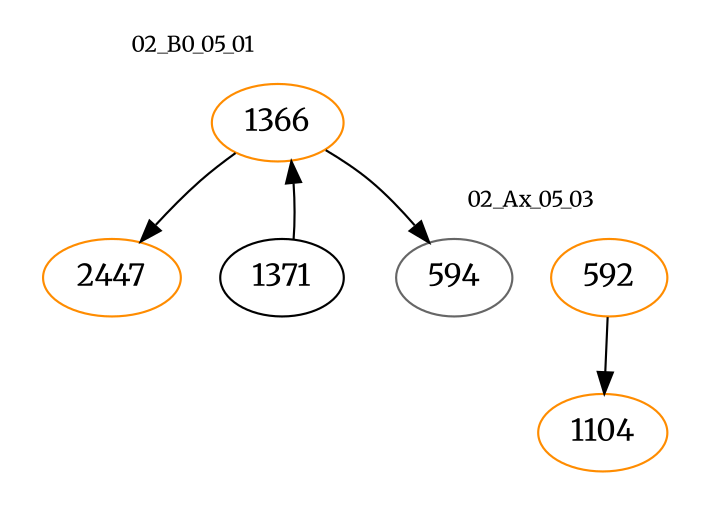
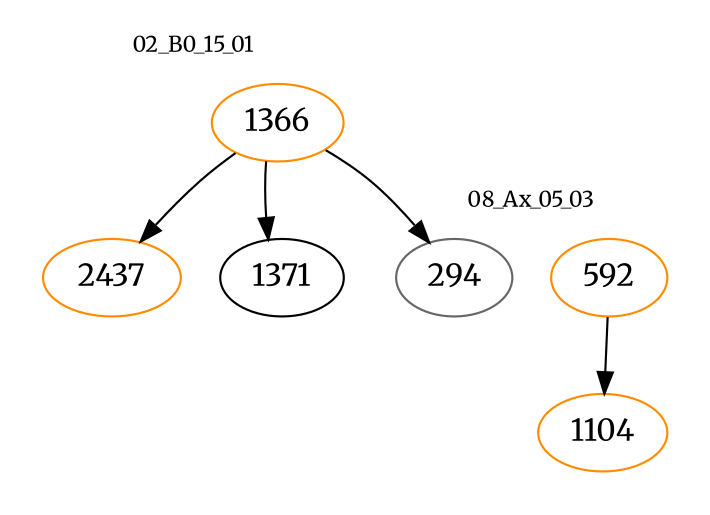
cluster "02_B0_05_01": label "02_B0_05_01" -> "02_B0_15_01"
cluster "02_Ax_05_03": label "02_Ax_05_03" -> "08_Ax_05_03"
edge "1371" -> "1366": reversed
node "2447": label "2447" -> "2437"
node "594": label "594" -> "294"
